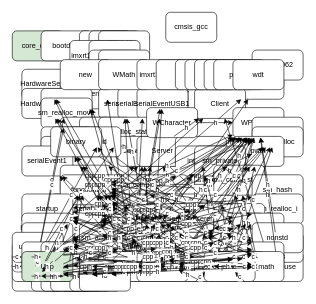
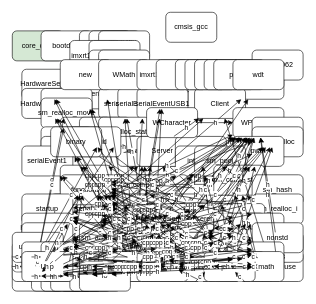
node "sm_private": label "sm_private" -> "sm_pool"
node "Udp": fillcolor #d5e8d4 -> #ffffff
